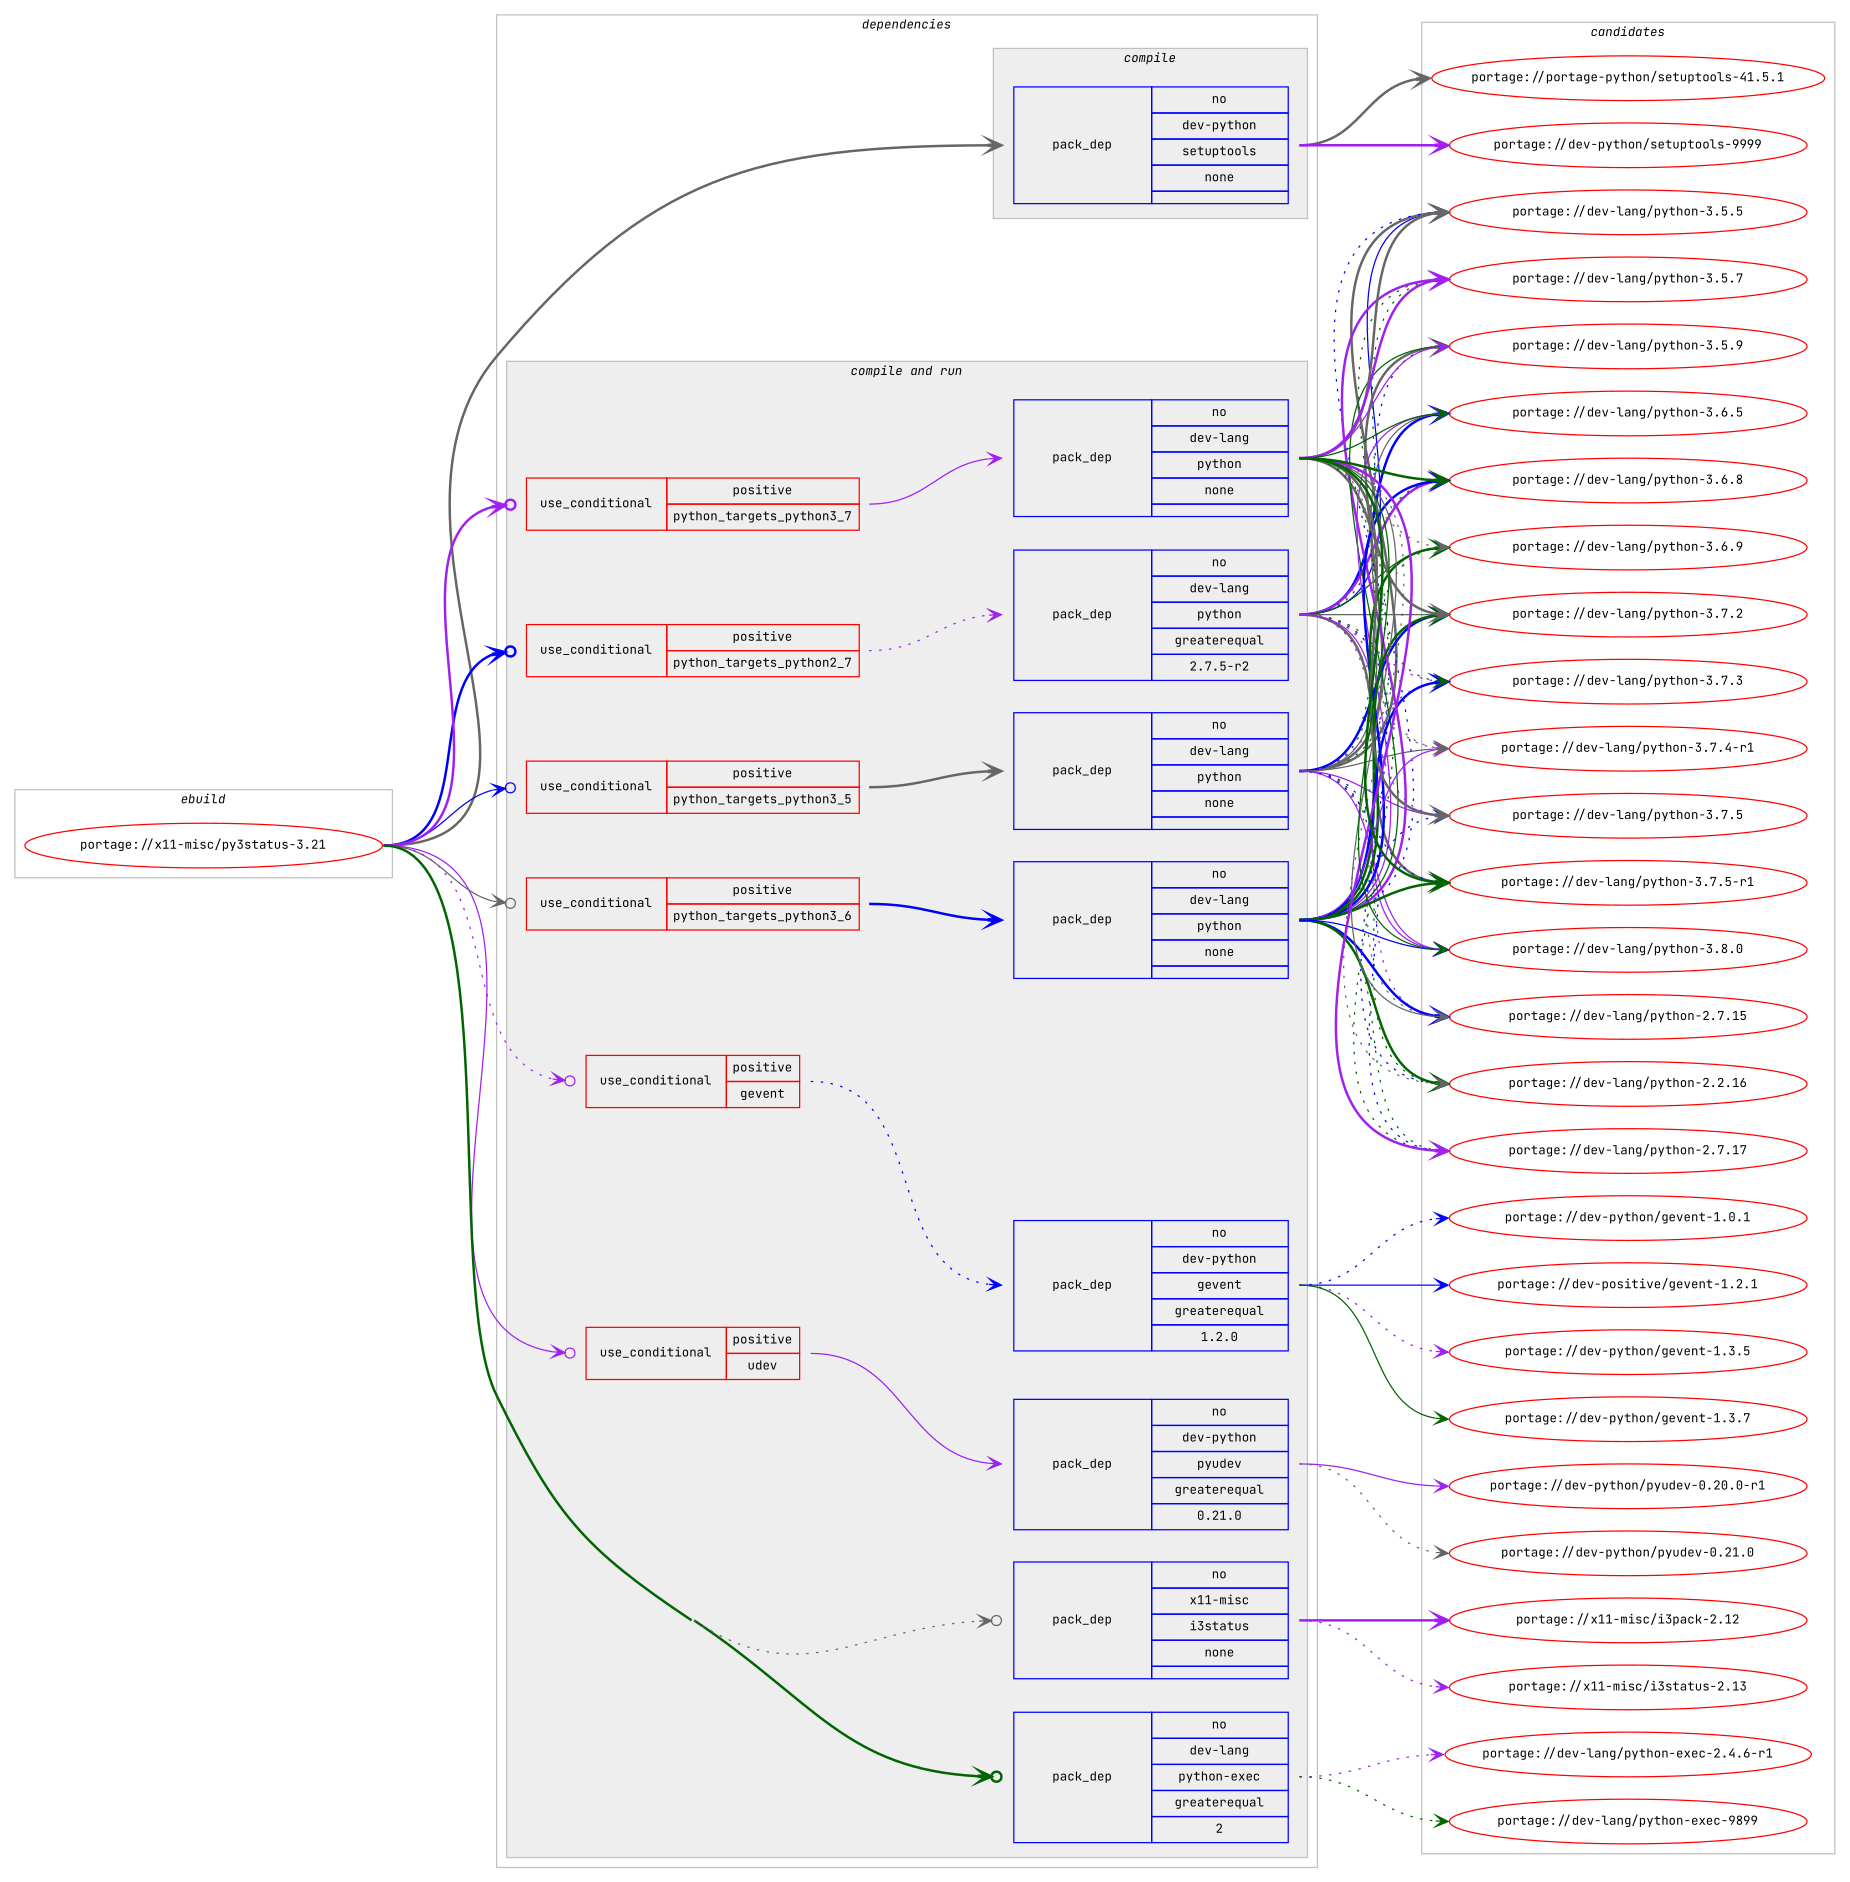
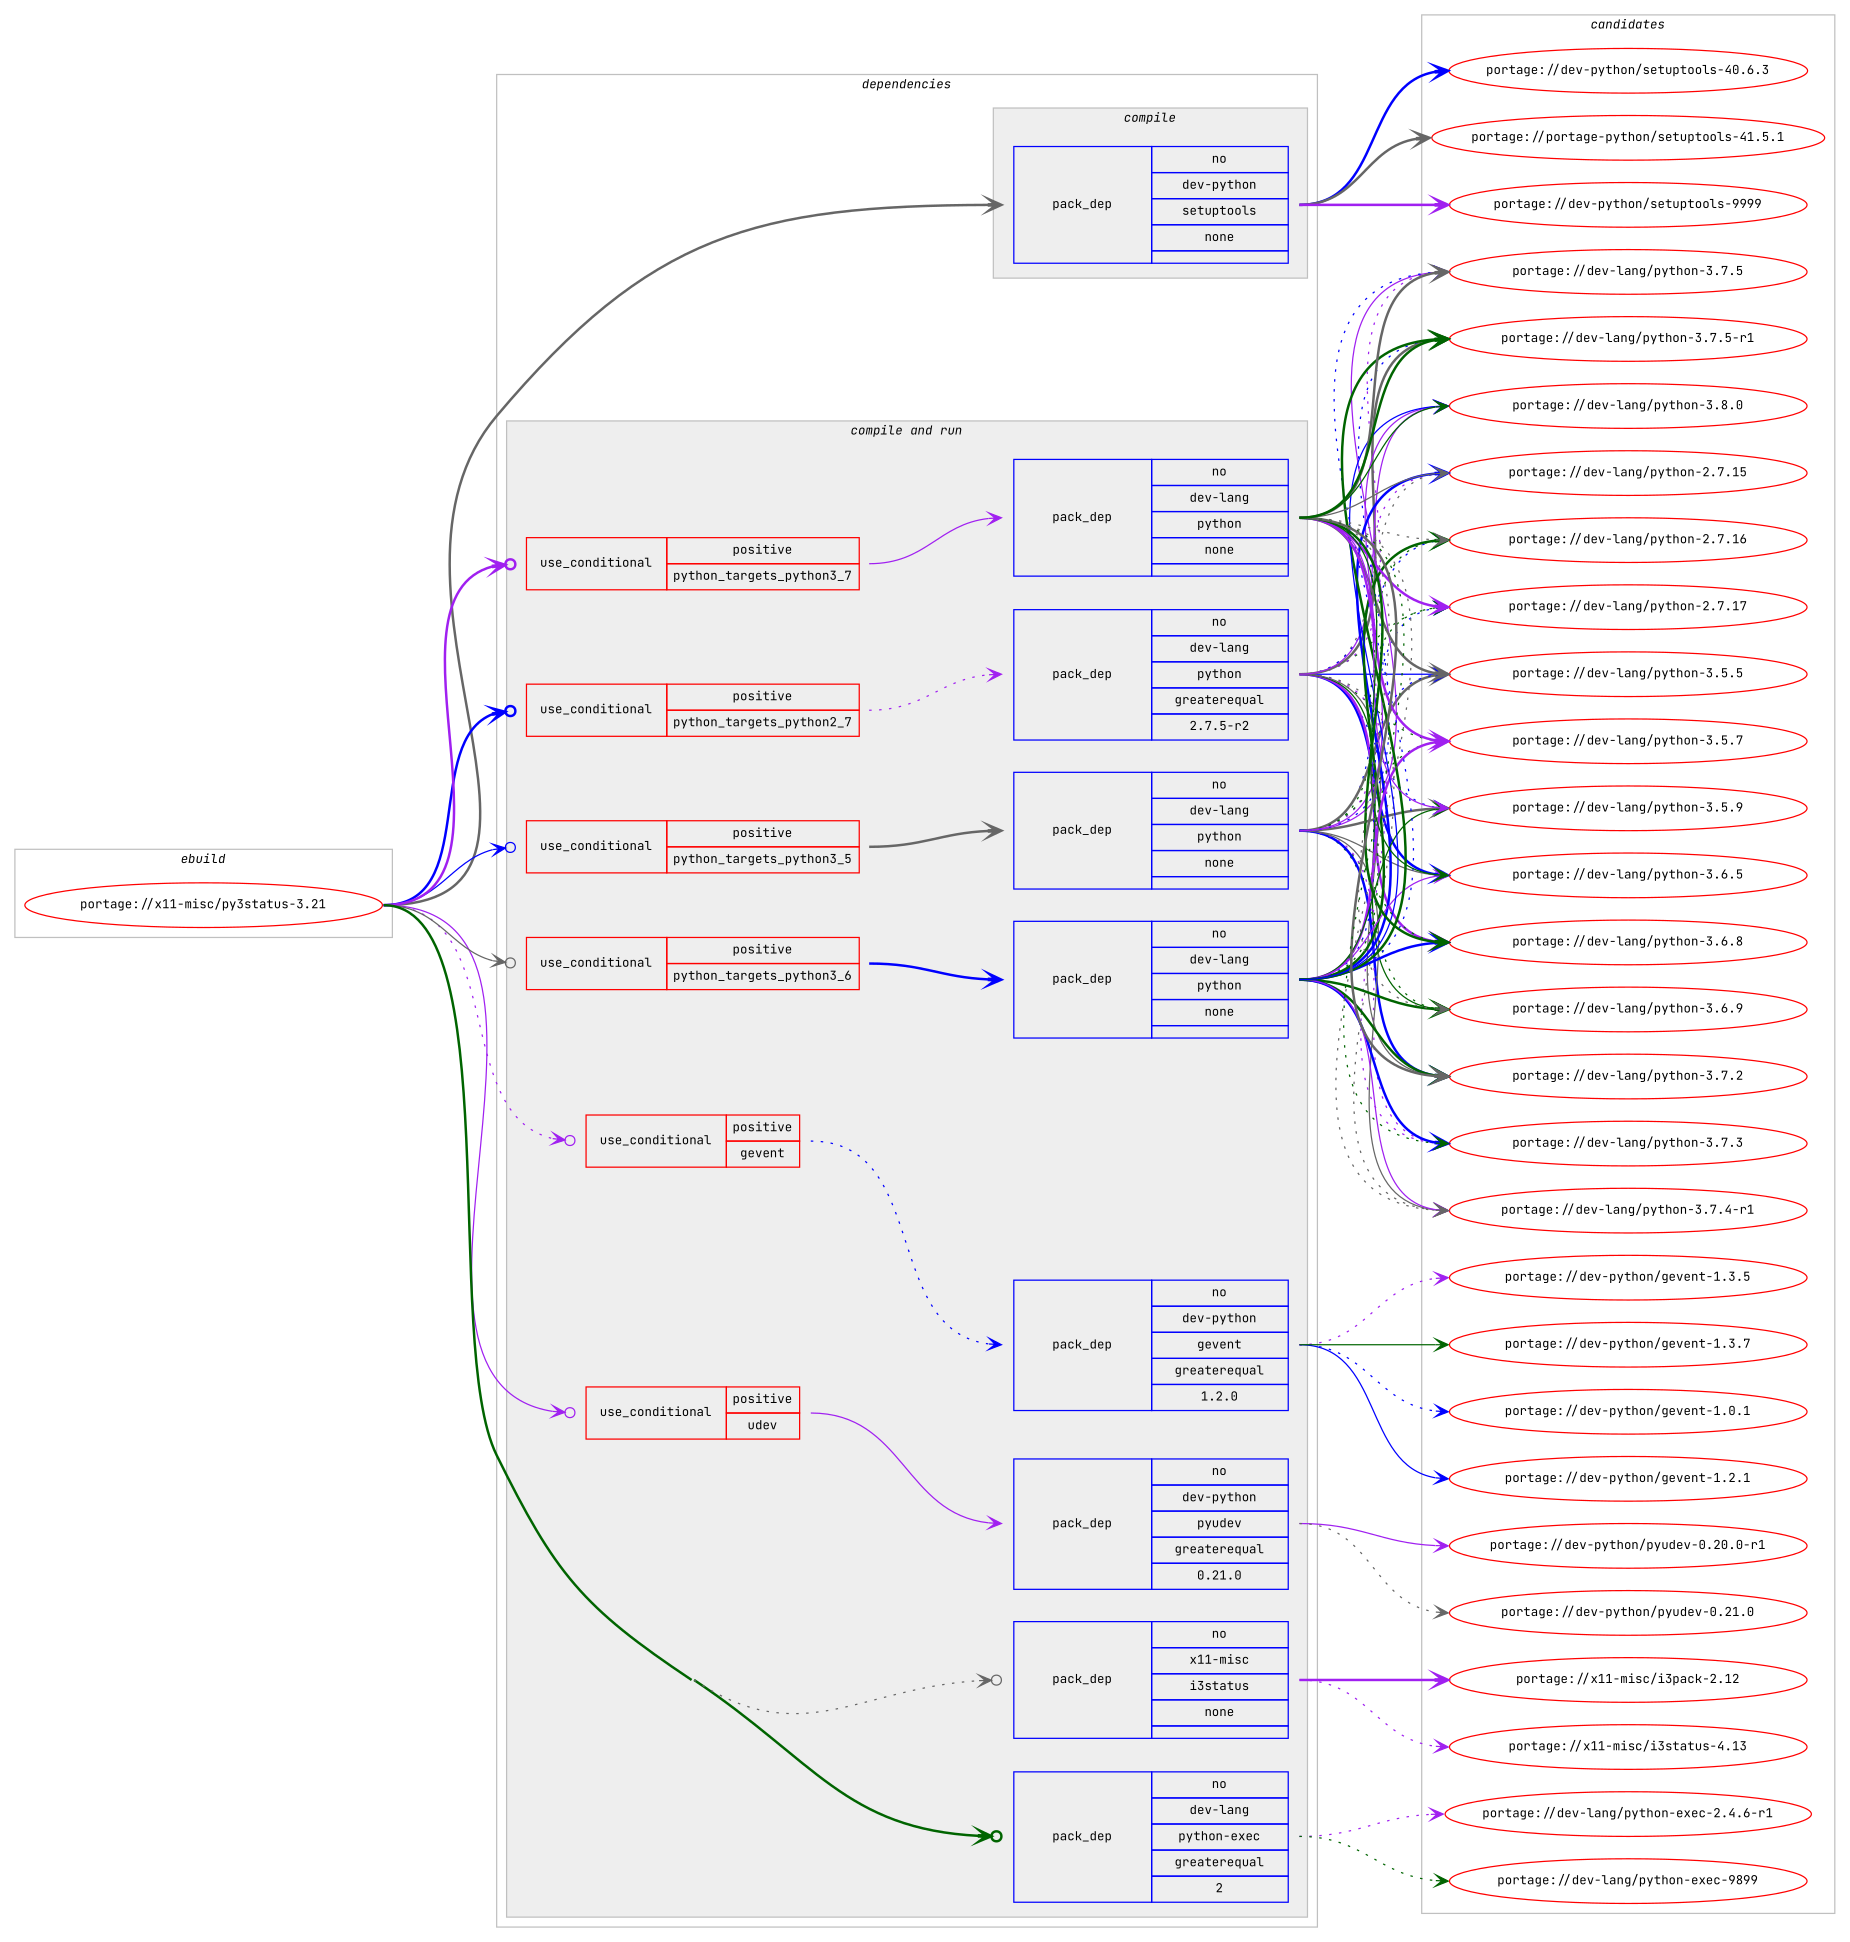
node "portage://dev-python/setuptools-40.6.3": added
node "portage://dev-lang/python-2.2.16": label "portage://dev-lang/python-2.2.16" -> "portage://dev-lang/python-2.7.16"
node "portage://dev-positive/gevent-1.2.1": label "portage://dev-positive/gevent-1.2.1" -> "portage://dev-python/gevent-1.2.1"
node "portage://x11-misc/i3status-2.13": label "portage://x11-misc/i3status-2.13" -> "portage://x11-misc/i3status-4.13"
